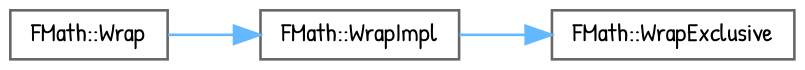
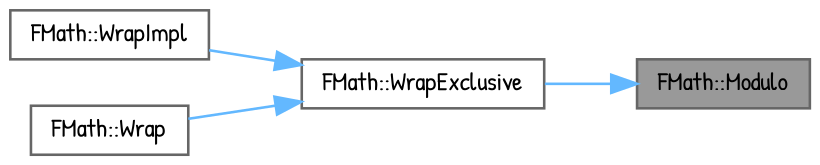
edge "FMath::Wrap" -> "FMath::WrapImpl": now "FMath::Wrap" -> "FMath::WrapExclusive"
node "FMath::Modulo": added
